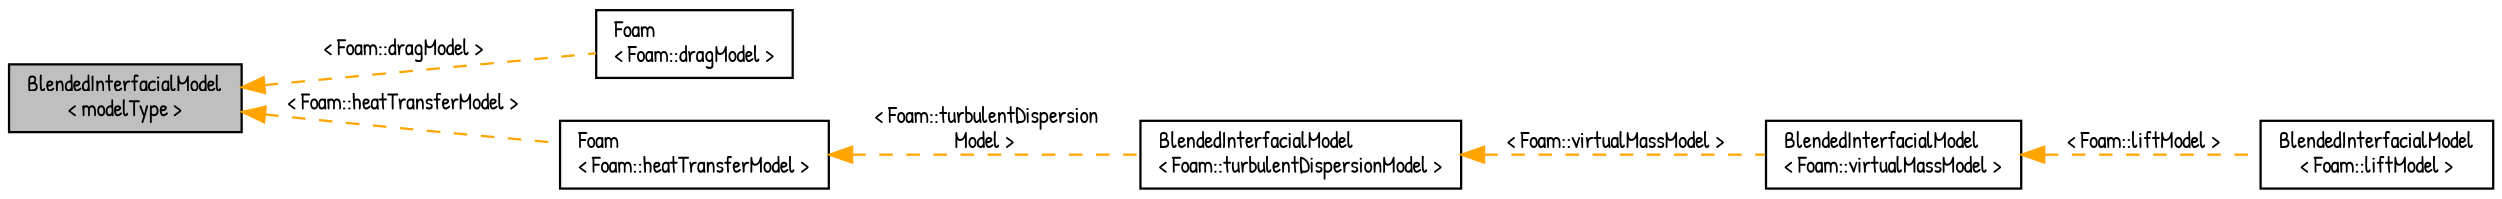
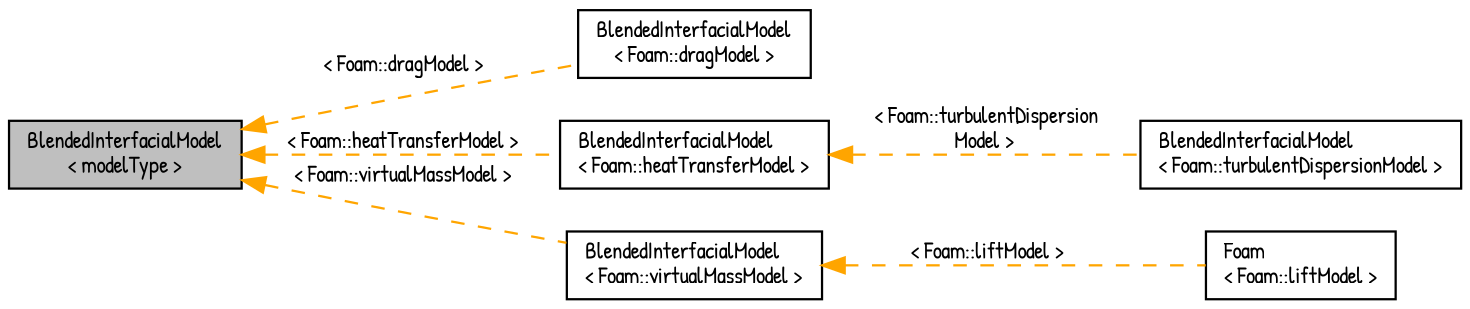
node "Foam < Foam::dragModel >": label "Foam < Foam::dragModel >" -> "BlendedInterfacialModel < Foam::dragModel >"
node "Foam < Foam::heatTransferModel >": label "Foam < Foam::heatTransferModel >" -> "BlendedInterfacialModel < Foam::heatTransferModel >"
edge "BlendedInterfacialModel < Foam::virtualMassModel >" -> "BlendedInterfacialModel < Foam::turbulentDispersionModel >": now "BlendedInterfacialModel < Foam::virtualMassModel >" -> "BlendedInterfacialModel < modelType >"
node "BlendedInterfacialModel < Foam::liftModel >": label "BlendedInterfacialModel < Foam::liftModel >" -> "Foam < Foam::liftModel >"
